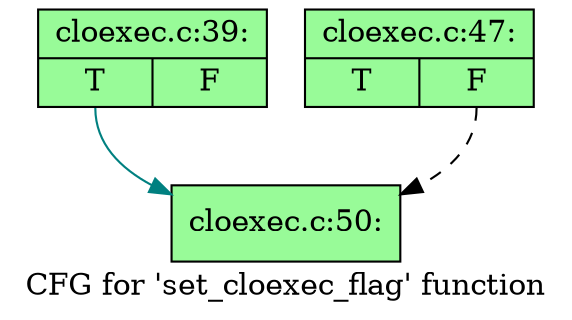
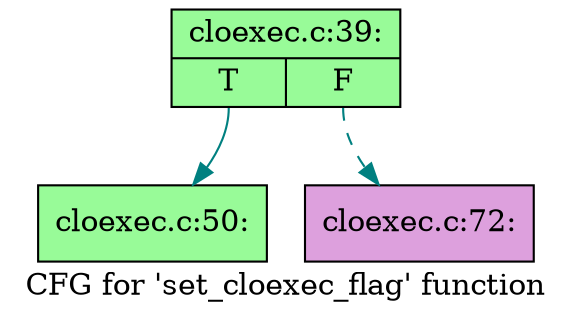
node "cloexec.c:47:": removed
node "cloexec.c:72:": added
